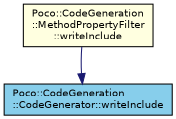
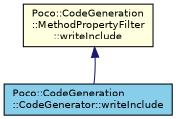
edge "Poco::CodeGeneration ::MethodPropertyFilter ::writeInclude" -> "Poco::CodeGeneration ::CodeGenerator::writeInclude": reversed
